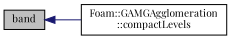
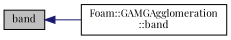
node "Foam::GAMGAgglomeration ::compactLevels": label "Foam::GAMGAgglomeration ::compactLevels" -> "Foam::GAMGAgglomeration ::band"
